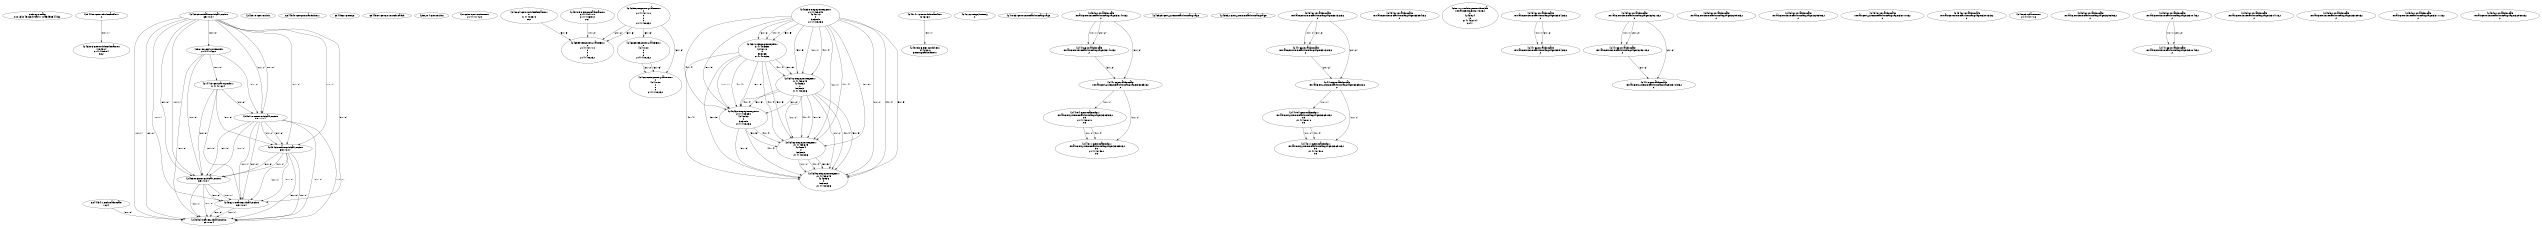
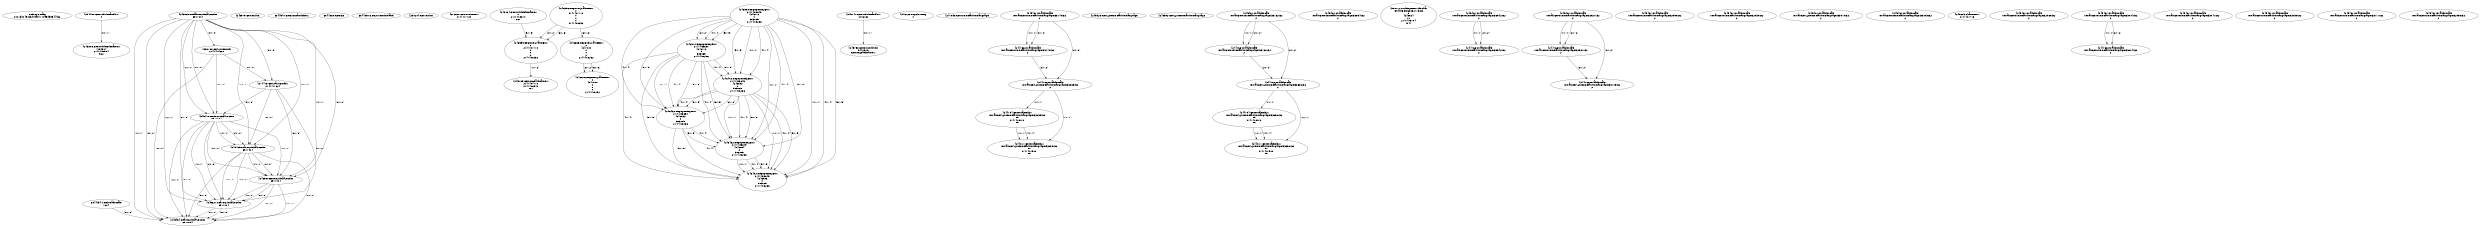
edge "4245785.GetLongPathNameW 2147407710 2147406542 261" -> "4246599.RegQueryValueExW 0 2147407710 0 0 0 2147408232": reversed
edge "4243965.InitializeCriticalSection 6917004" -> "4214413.GetStartupInfoW 2147417624": added, label "(0-->0)"
edge "4246556.RegQueryValueExW 0 2147407710 0 0 0 2147408232" -> "4246676.RegQueryValueExW 0 4247000 0 0 0 2147408232": removed, label "(6-->6)"
edge "4250188.GetSystemInfo 2147417660" -> "4245580.EnterCriticalSection 6917004": removed, label "(0-->0)"
